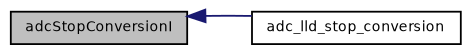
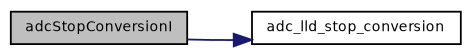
edge "adc_lld_stop_conversion" -> "adcStopConversionI": reversed
